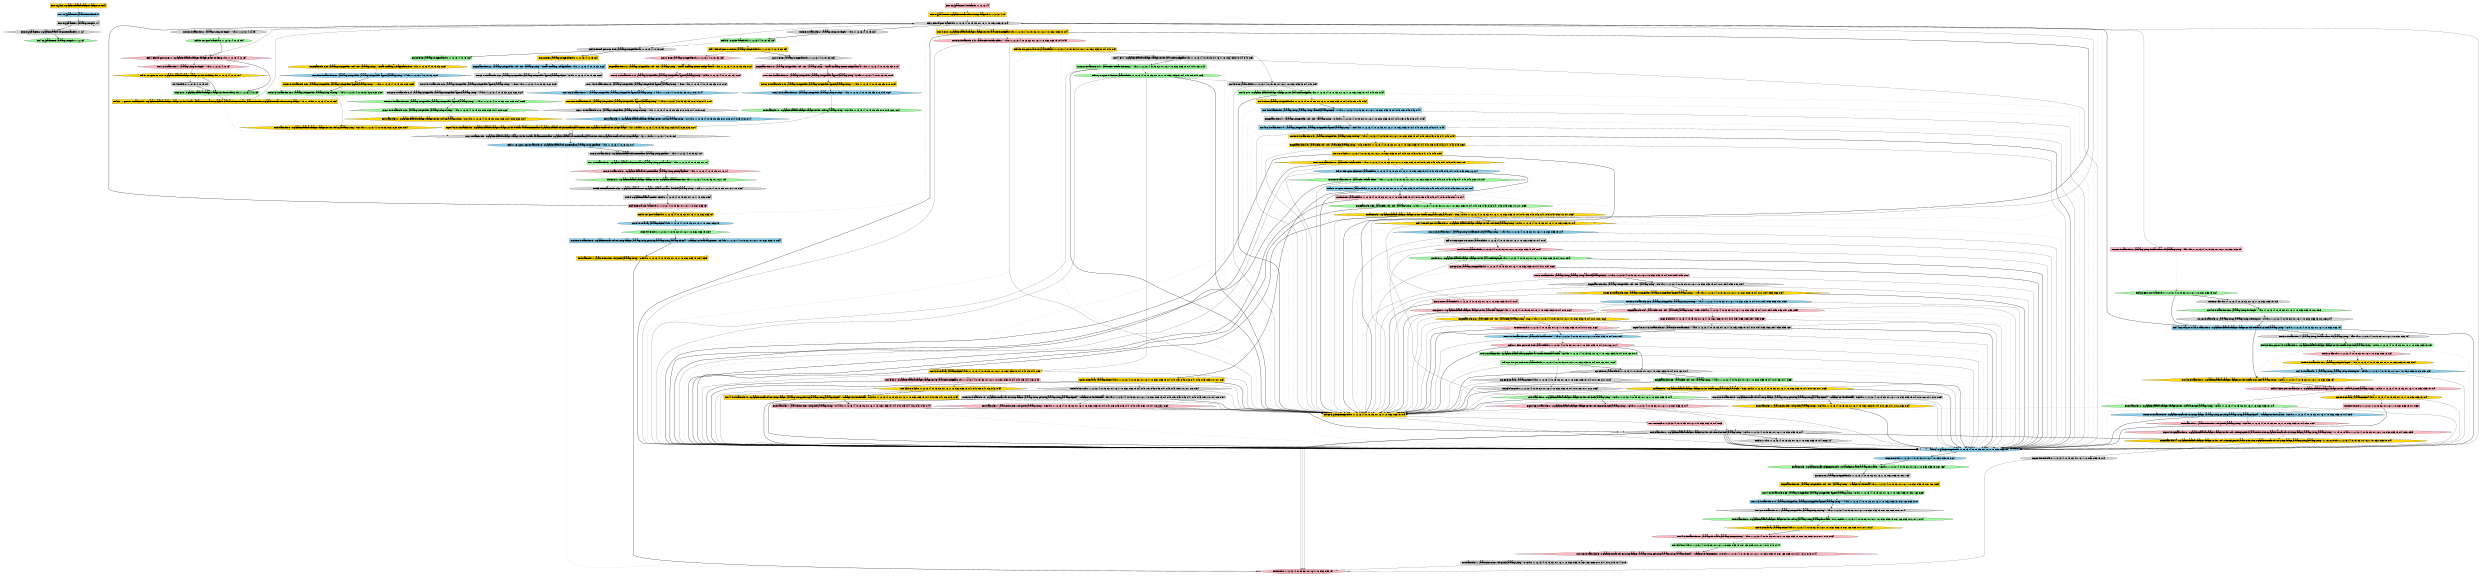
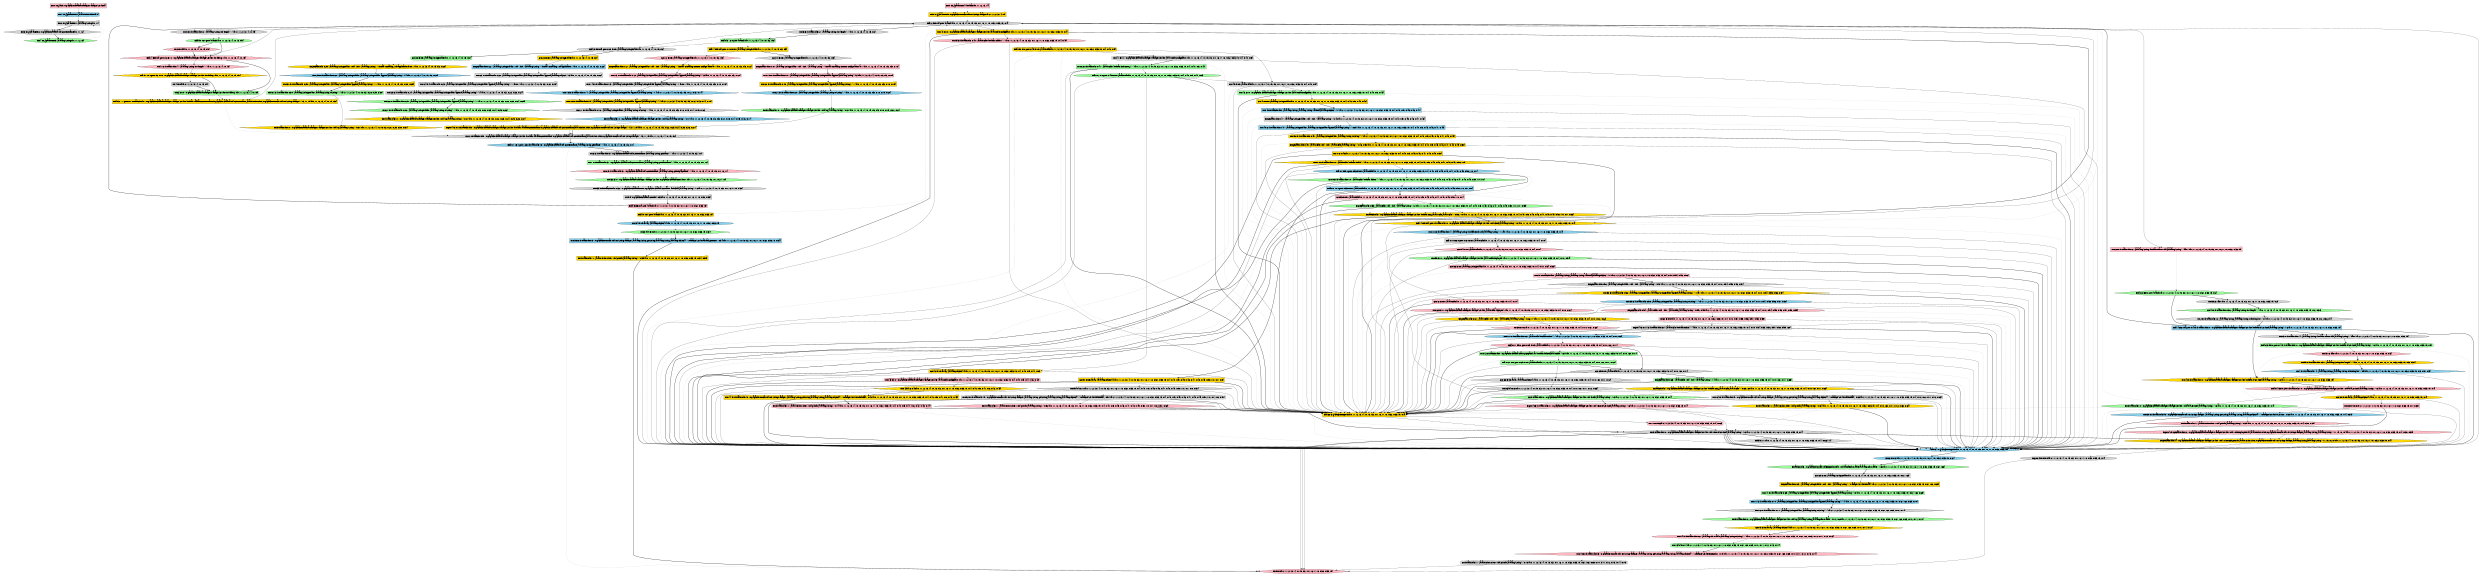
node "R_r0 := @this: org.apache.catalina.manager.ManagerServlet_[]": fillcolor gold -> lightpink
node "U_r2 = null_[r0, r1, r2, r3, r4, z0, r5, $i0]": added
